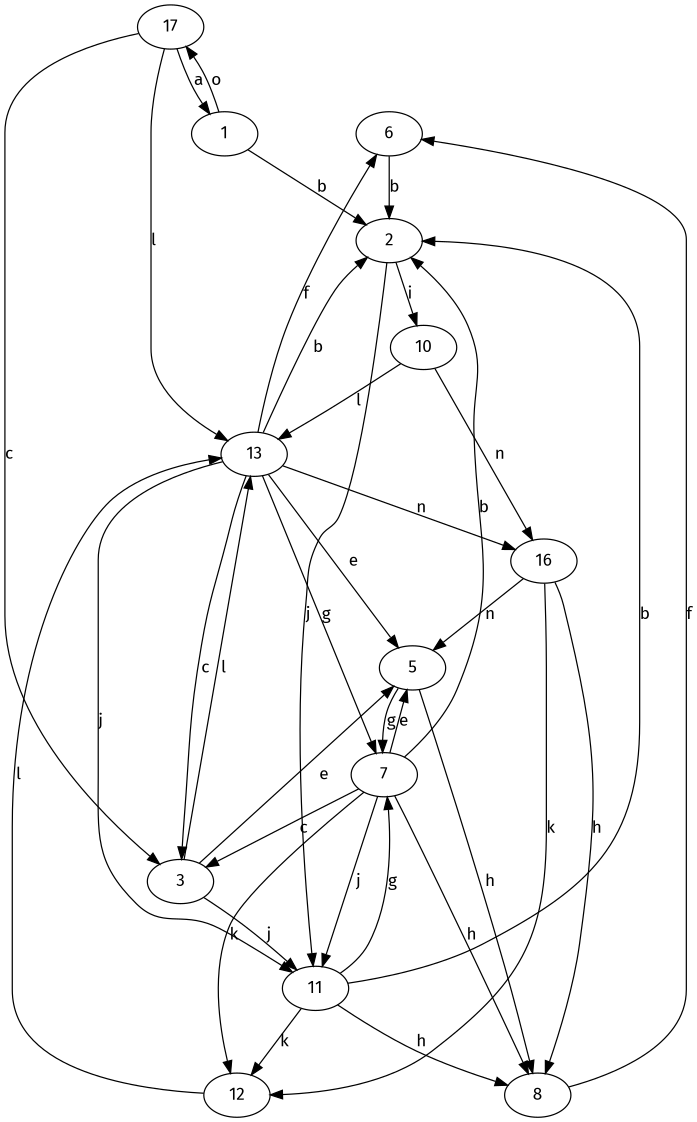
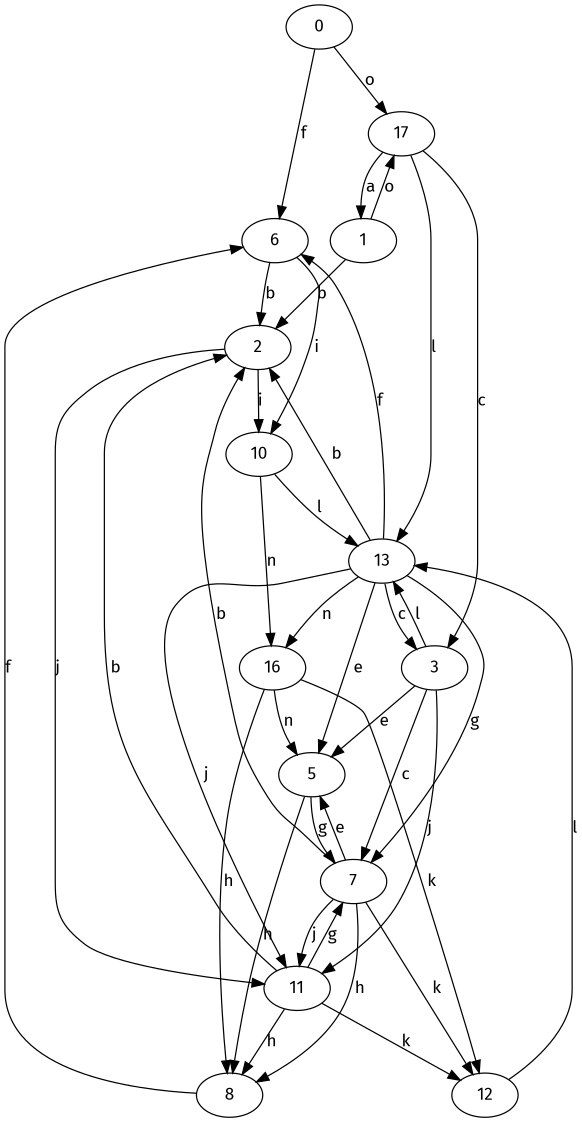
node "0": added
edge "6" -> "10": added, label "i"
edge "7" -> "3": reversed
